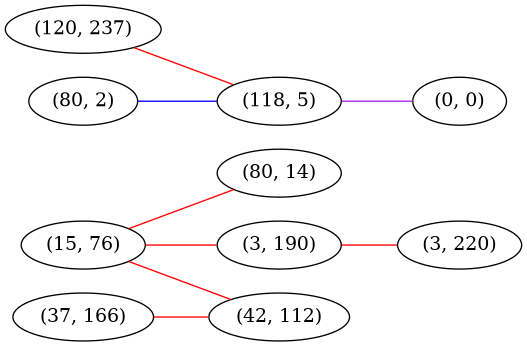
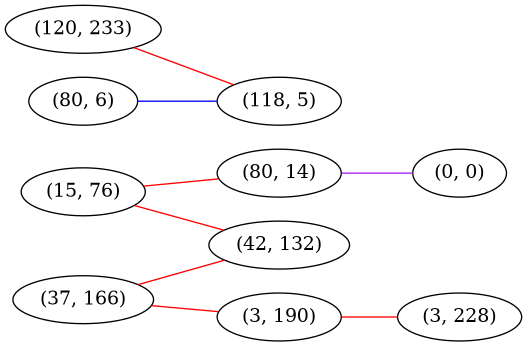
node "(120, 237)": label "(120, 237)" -> "(120, 233)"
node "(80, 2)": label "(80, 2)" -> "(80, 6)"
edge "(118, 5)" -- "(0, 0)": now "(80, 14)" -- "(0, 0)"
edge "(15, 76)" -- "(3, 190)": now "(37, 166)" -- "(3, 190)"
node "(3, 220)": label "(3, 220)" -> "(3, 228)"
node "(42, 112)": label "(42, 112)" -> "(42, 132)"
